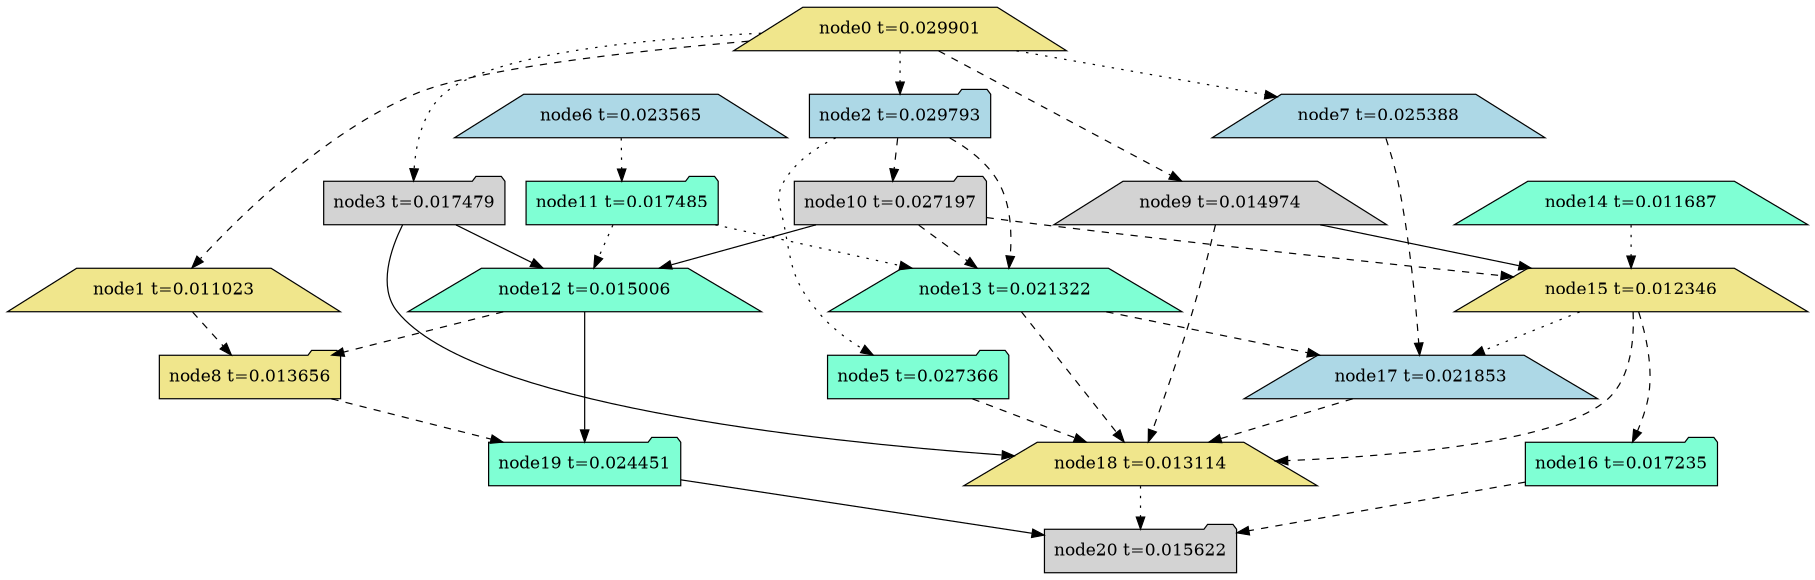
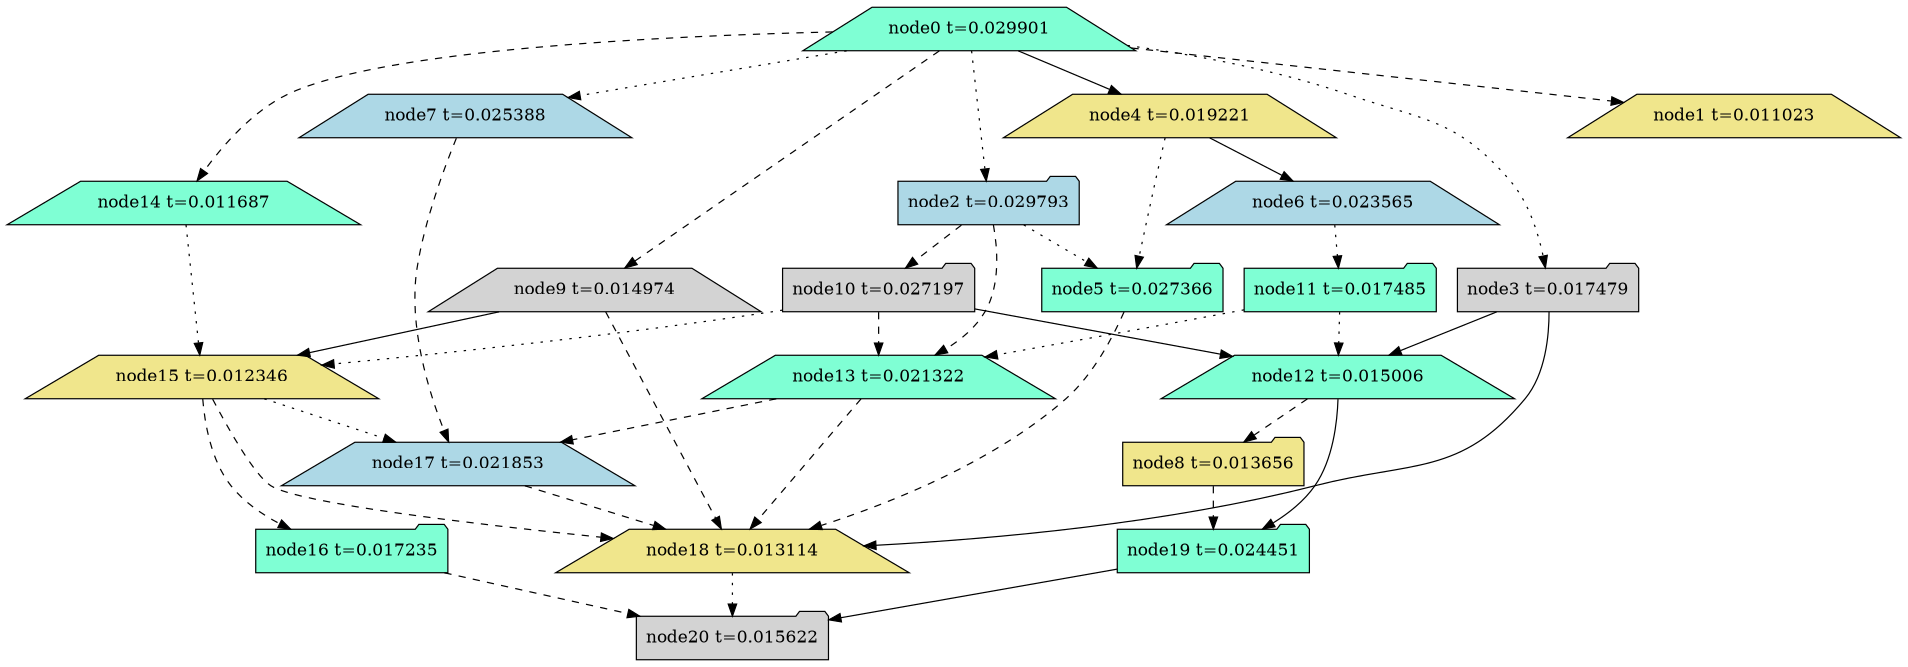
node "node0 t=0.029901": fillcolor khaki -> aquamarine
edge "node0 t=0.029901" -> "node14 t=0.011687": added
node "node4 t=0.019221": added
edge "node10 t=0.027197" -> "node15 t=0.012346": style dashed -> dotted
edge "node1 t=0.011023" -> "node8 t=0.013656": removed
